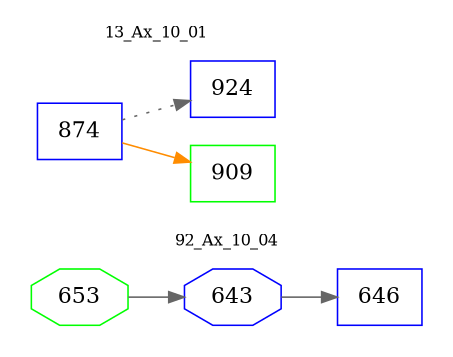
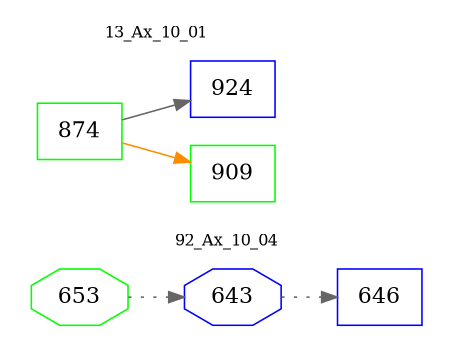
edge "874" -> "924": style dotted -> solid
node "874": color blue -> green
edge "653" -> "643": style solid -> dotted
edge "643" -> "646": style solid -> dotted
